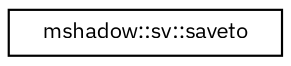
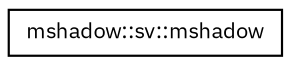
node "mshadow::sv::saveto": label "mshadow::sv::saveto" -> "mshadow::sv::mshadow"
